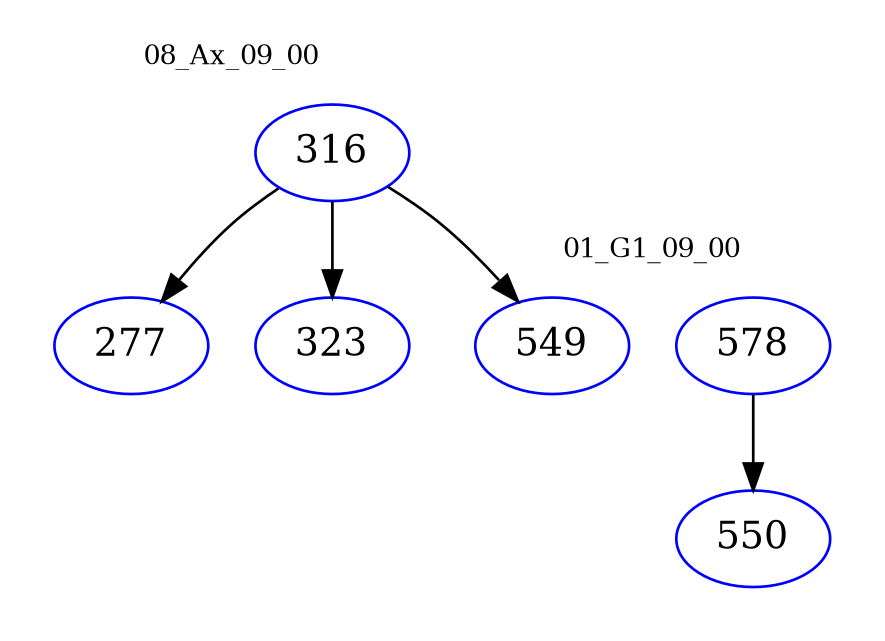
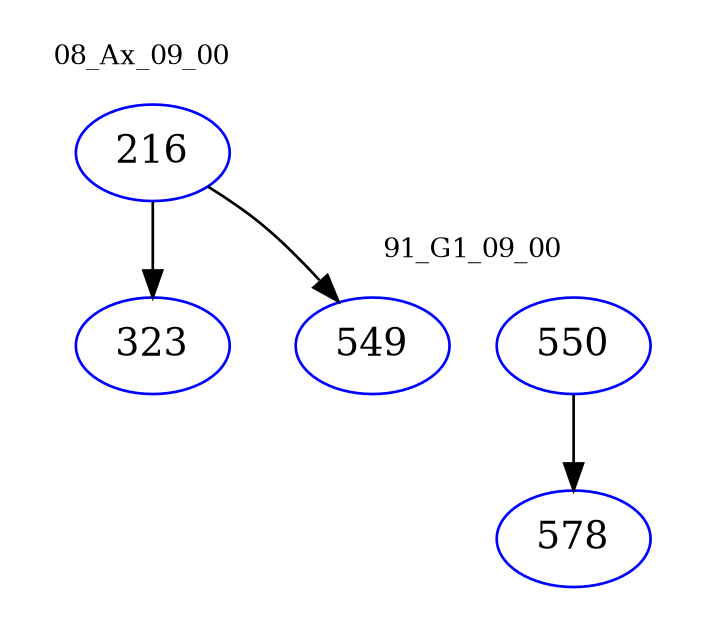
node "316": label "316" -> "216"
cluster "01_G1_09_00": label "01_G1_09_00" -> "91_G1_09_00"
node "277": removed
edge "578" -> "550": reversed
